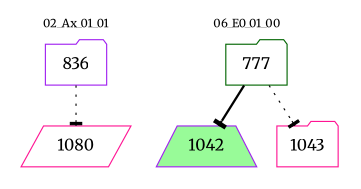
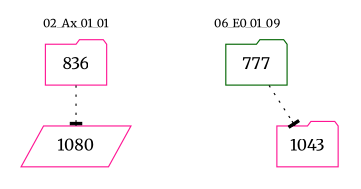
cluster "06_E0_01_00": label "06_E0_01_00" -> "06_E0_01_09"
node "836": color purple -> deeppink
node "1042": removed
